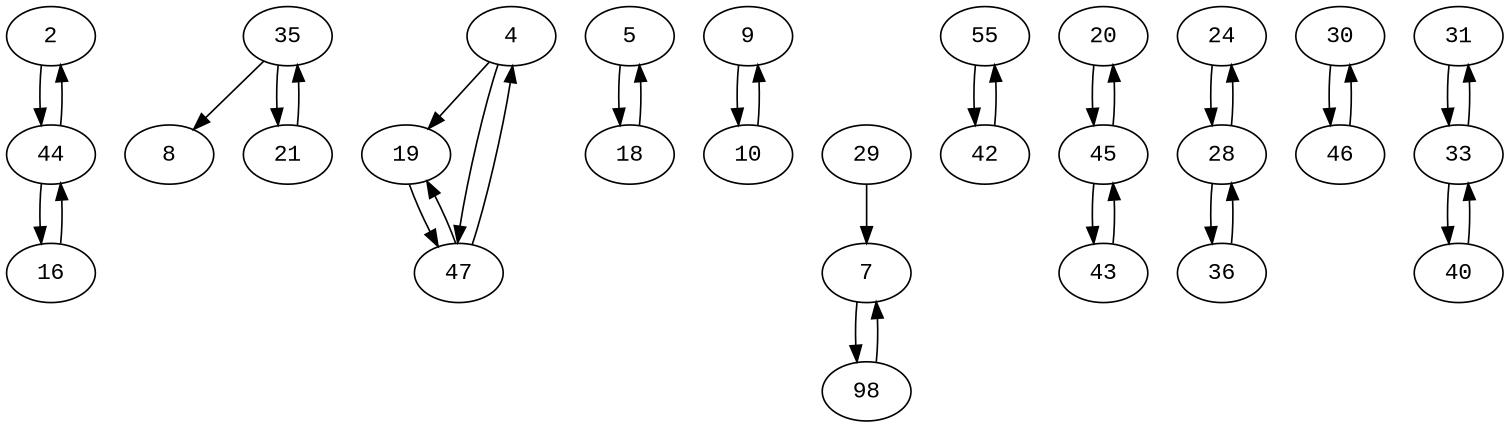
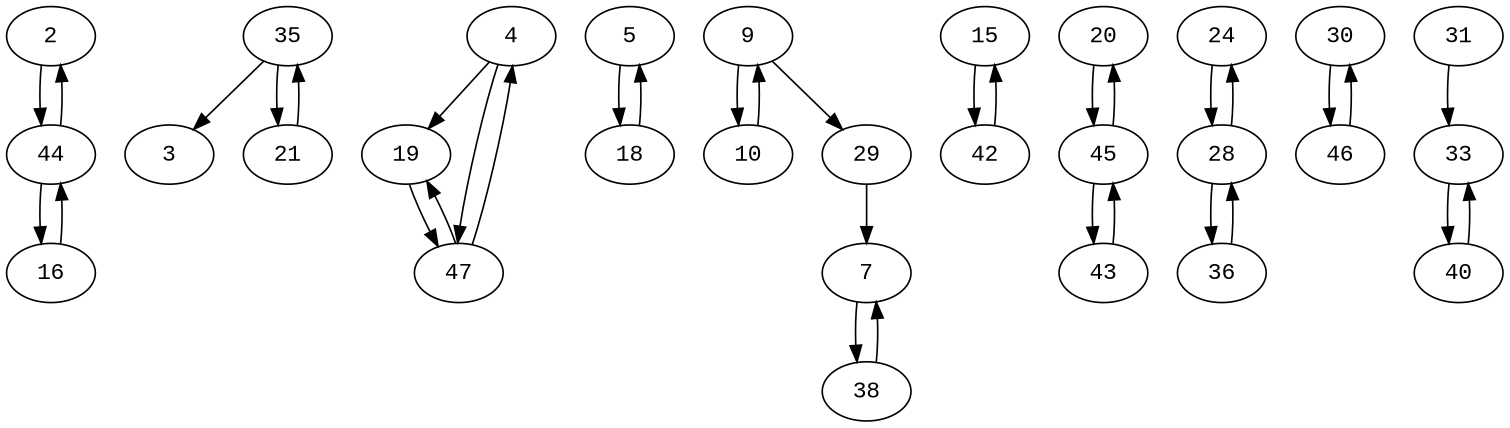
node "55": label "55" -> "15"
edge "9" -> "29": added
edge "33" -> "31": removed
node "8": label "8" -> "3"
node "98": label "98" -> "38"
